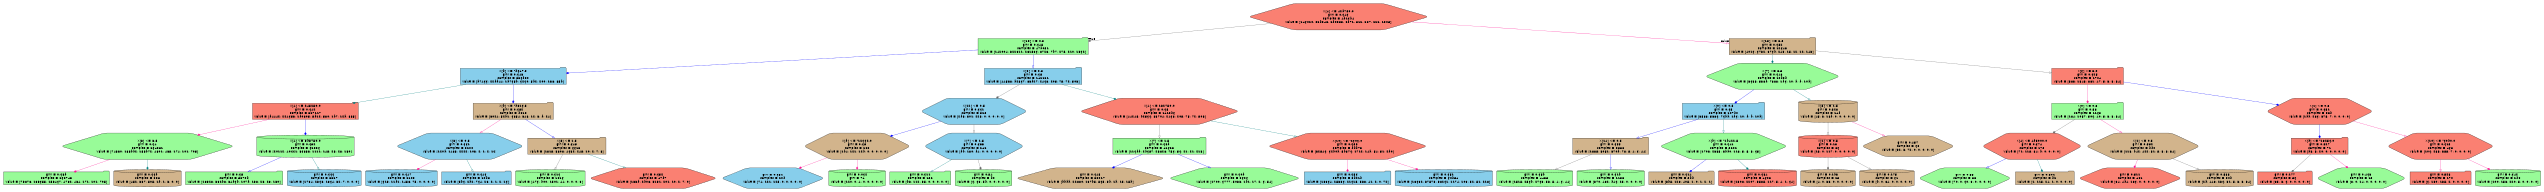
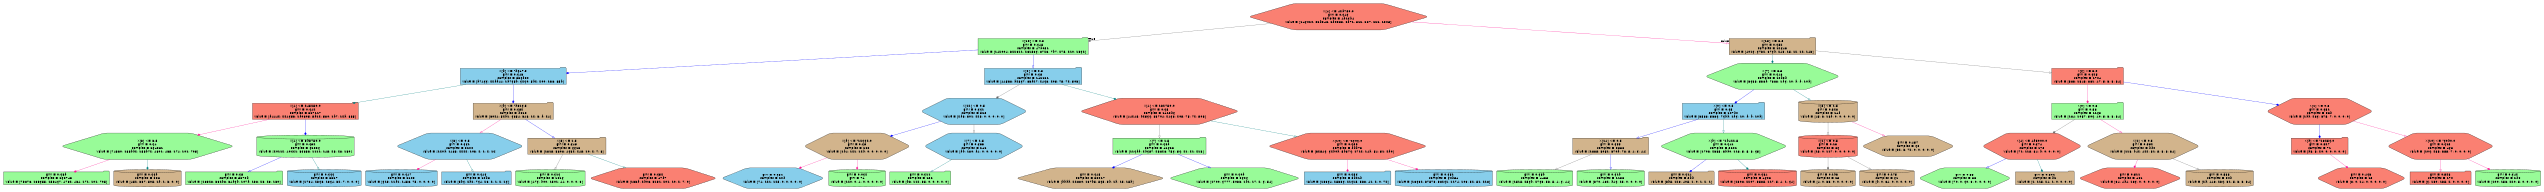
node "gini = 0.54 samples = 90 value = [6, 68, 59, 0, 0, 0, 0, 0]": removed
node "gini = 0.177 samples = 56 value = [85, 3, 6, 0, 0, 0, 0, 0]": removed
node "gini = 0.463 samples = 15 value = [8, 0, 14, 0, 0, 0, 0, 0]": fillcolor palegreen -> salmon
